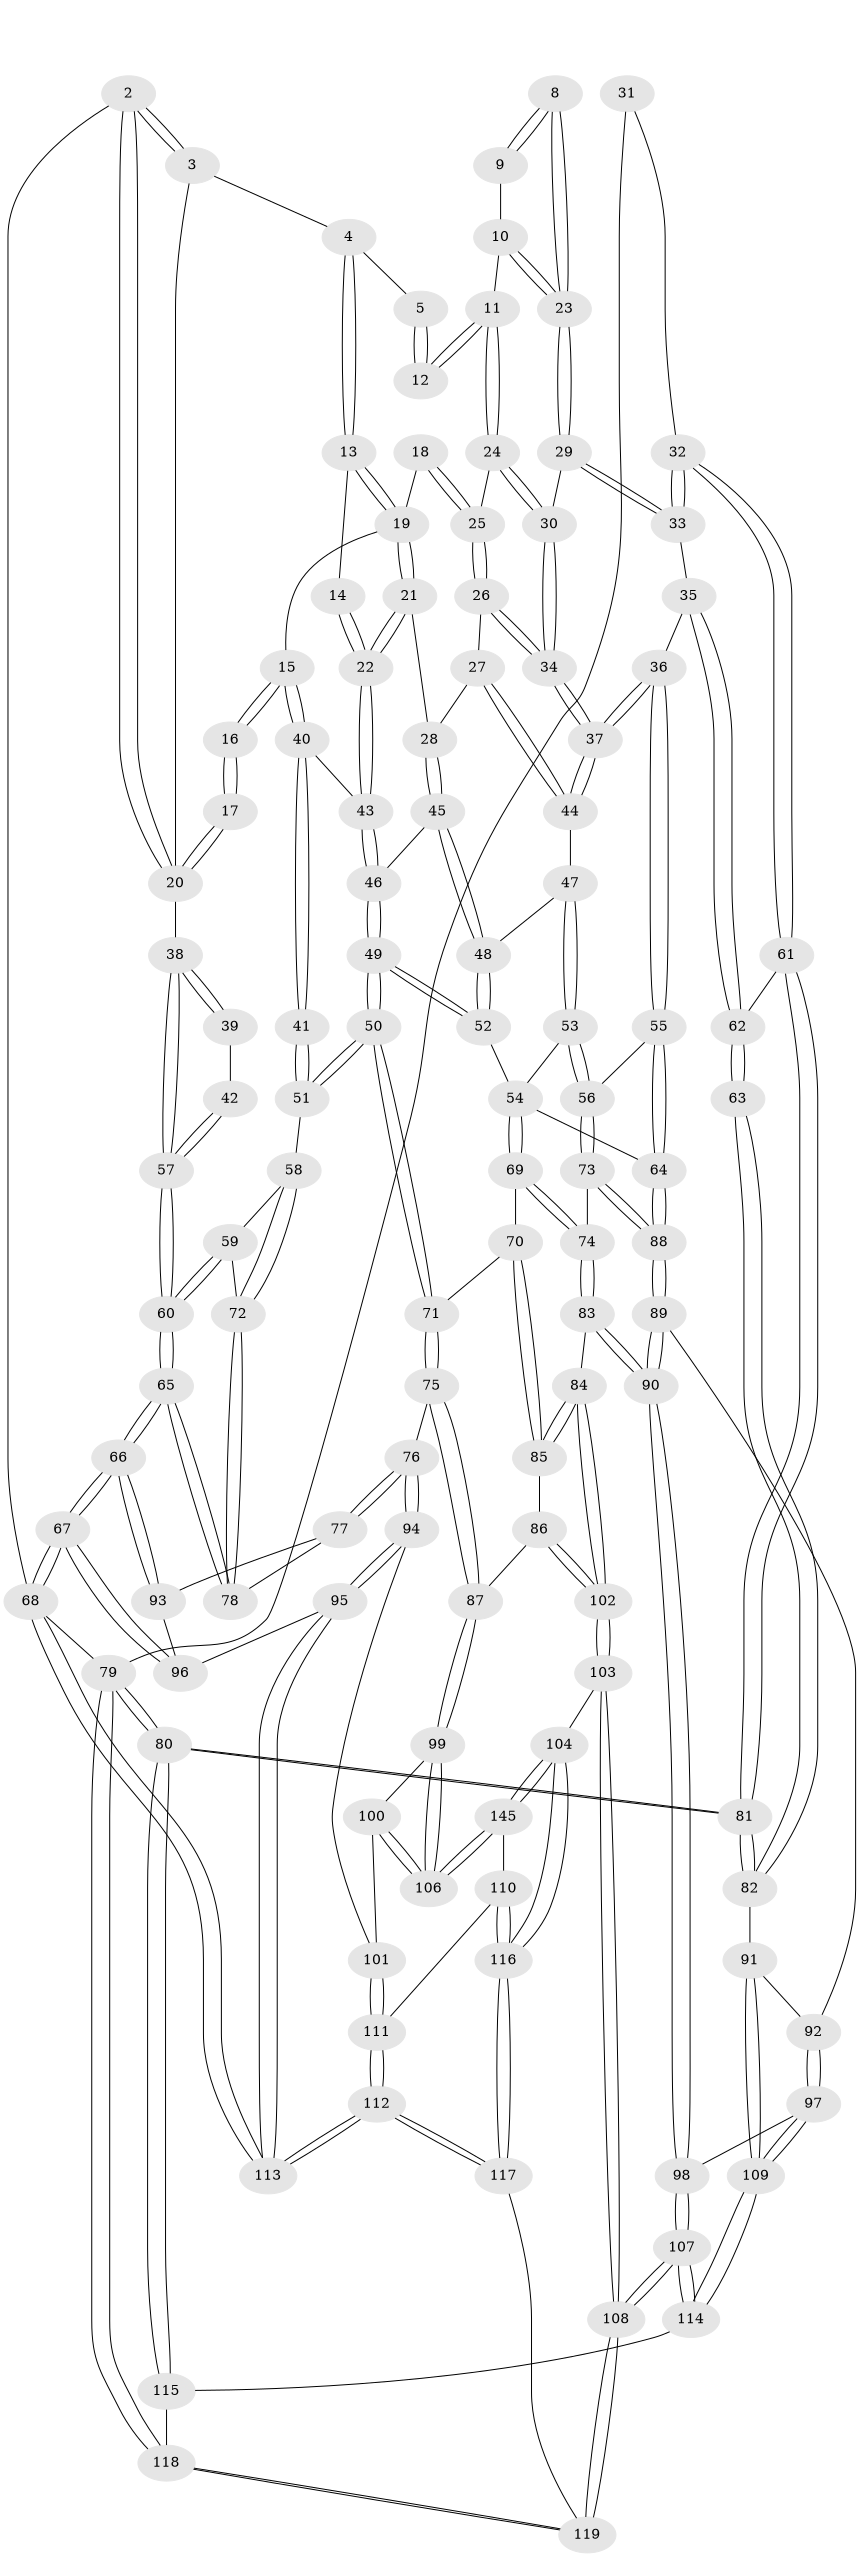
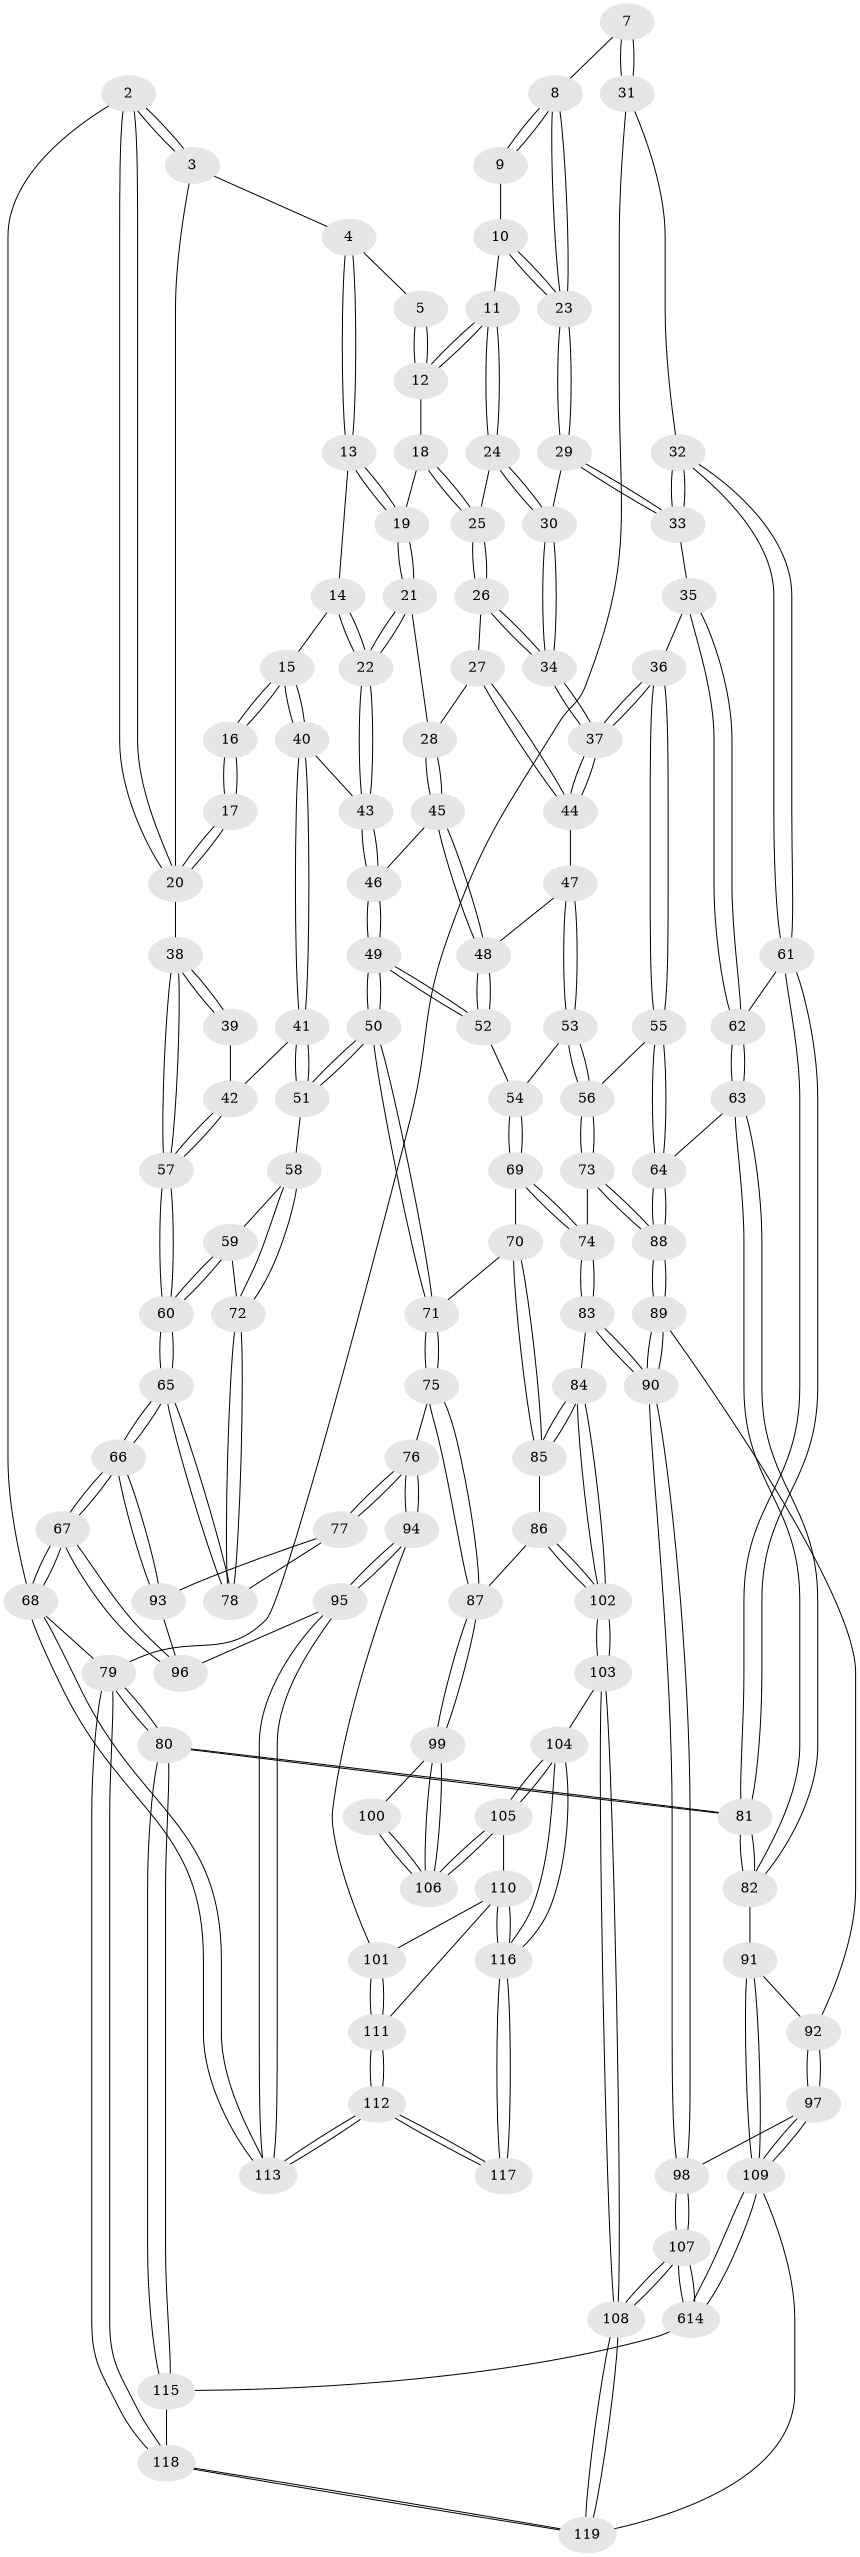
node "7": added
edge "12" -- "18": added
edge "19" -- "15": now "14" -- "15"
edge "41" -- "42": added
edge "54" -- "64": now "63" -- "64"
node "145": label "145" -> "105"
edge "100" -- "101": now "110" -- "101"
node "114": label "114" -> "614"
edge "117" -- "119": now "109" -- "119"
